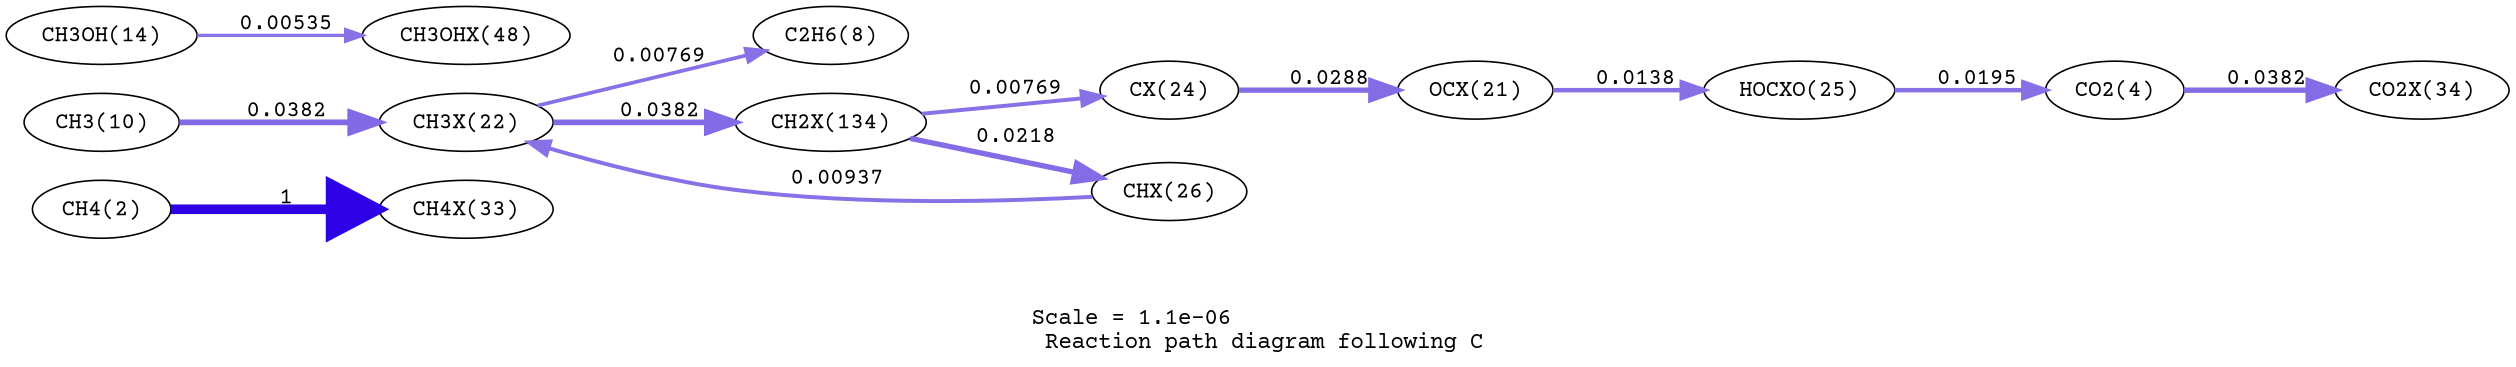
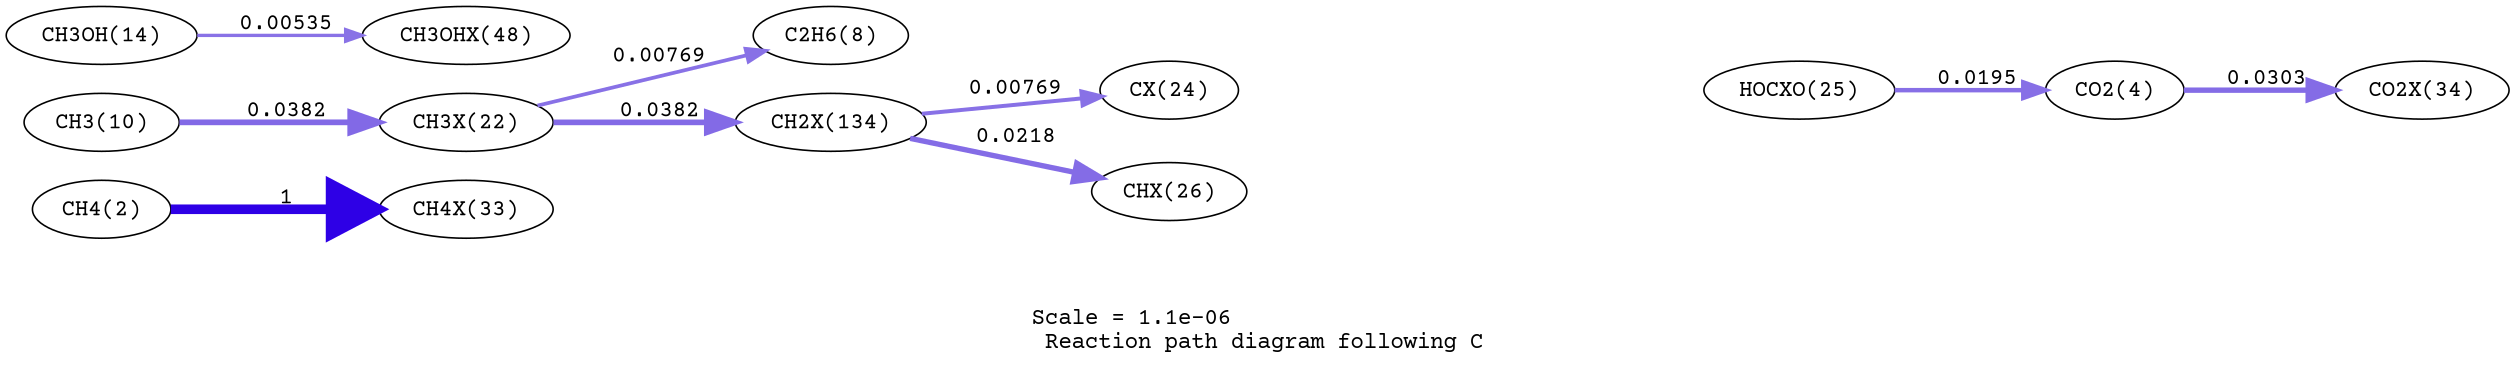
edge "CO2(4)" -> "CO2X(34)": label " 0.0382" -> " 0.0303"
node "OCX(21)": removed
edge "CHX(26)" -> "CH3X(22)": removed, label "0.00937"
